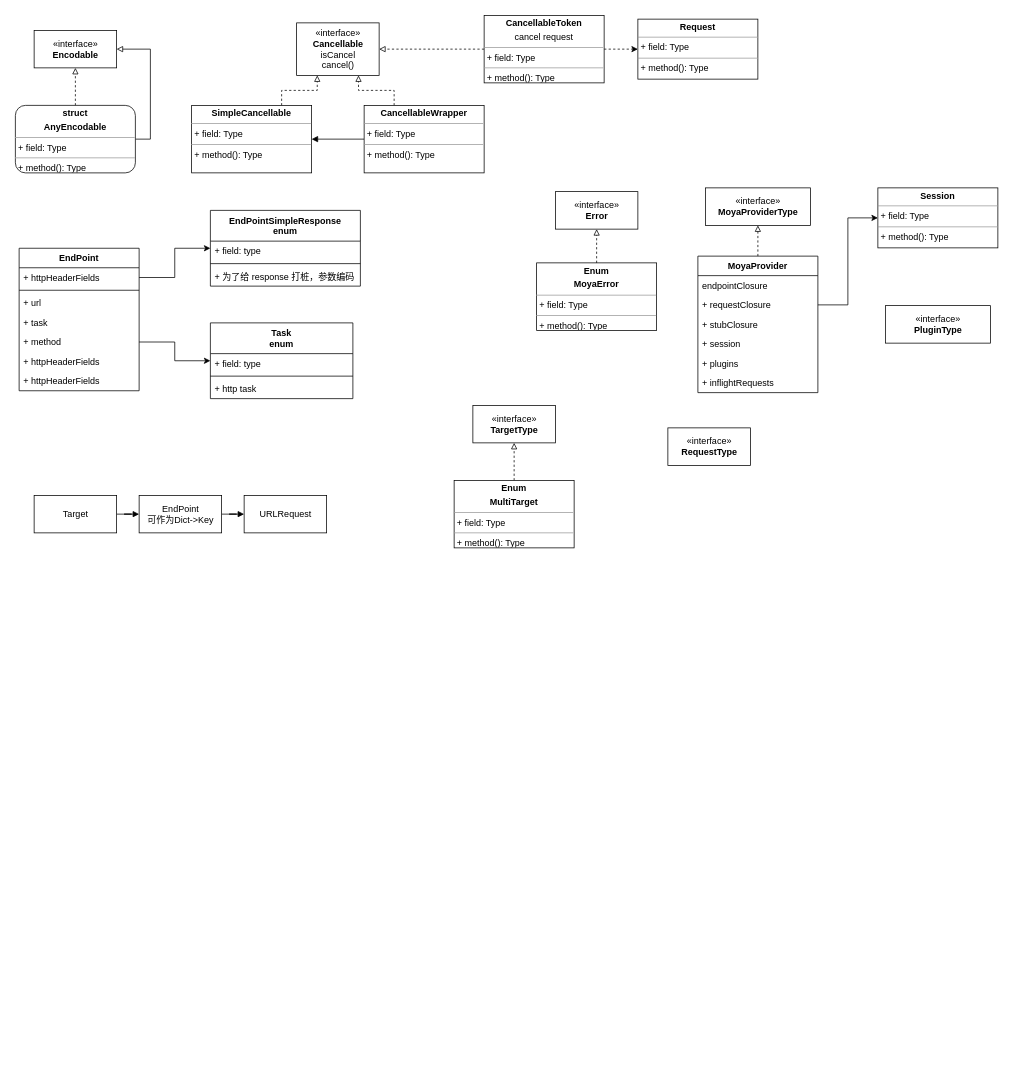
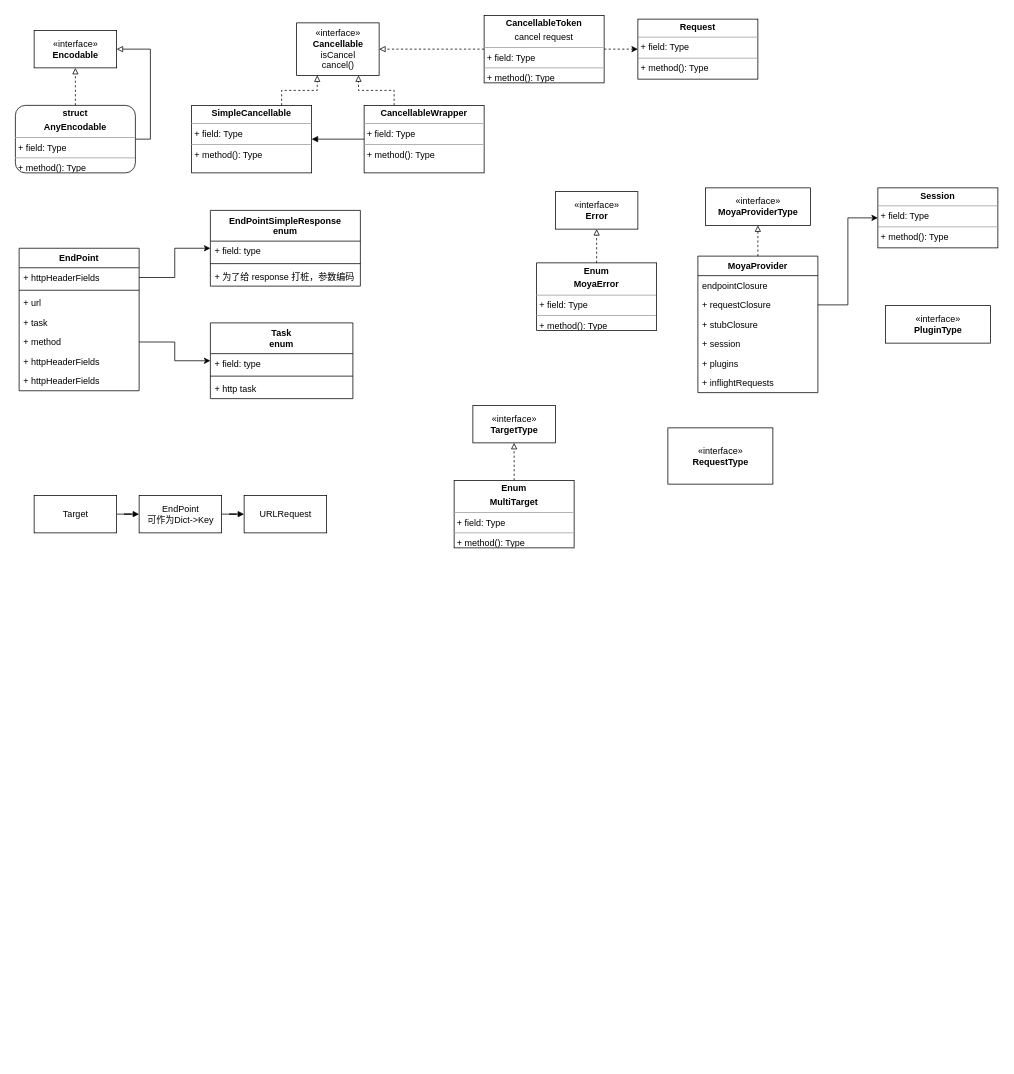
node "«interface» RequestType": size 83x38 -> 105x56
